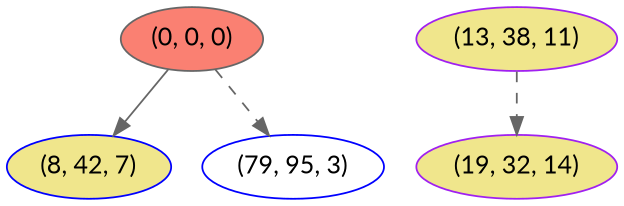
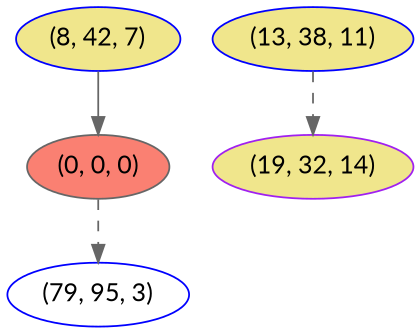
node "(13, 38, 11)": color purple -> blue
edge "(0, 0, 0)" -> "(8, 42, 7)": reversed
